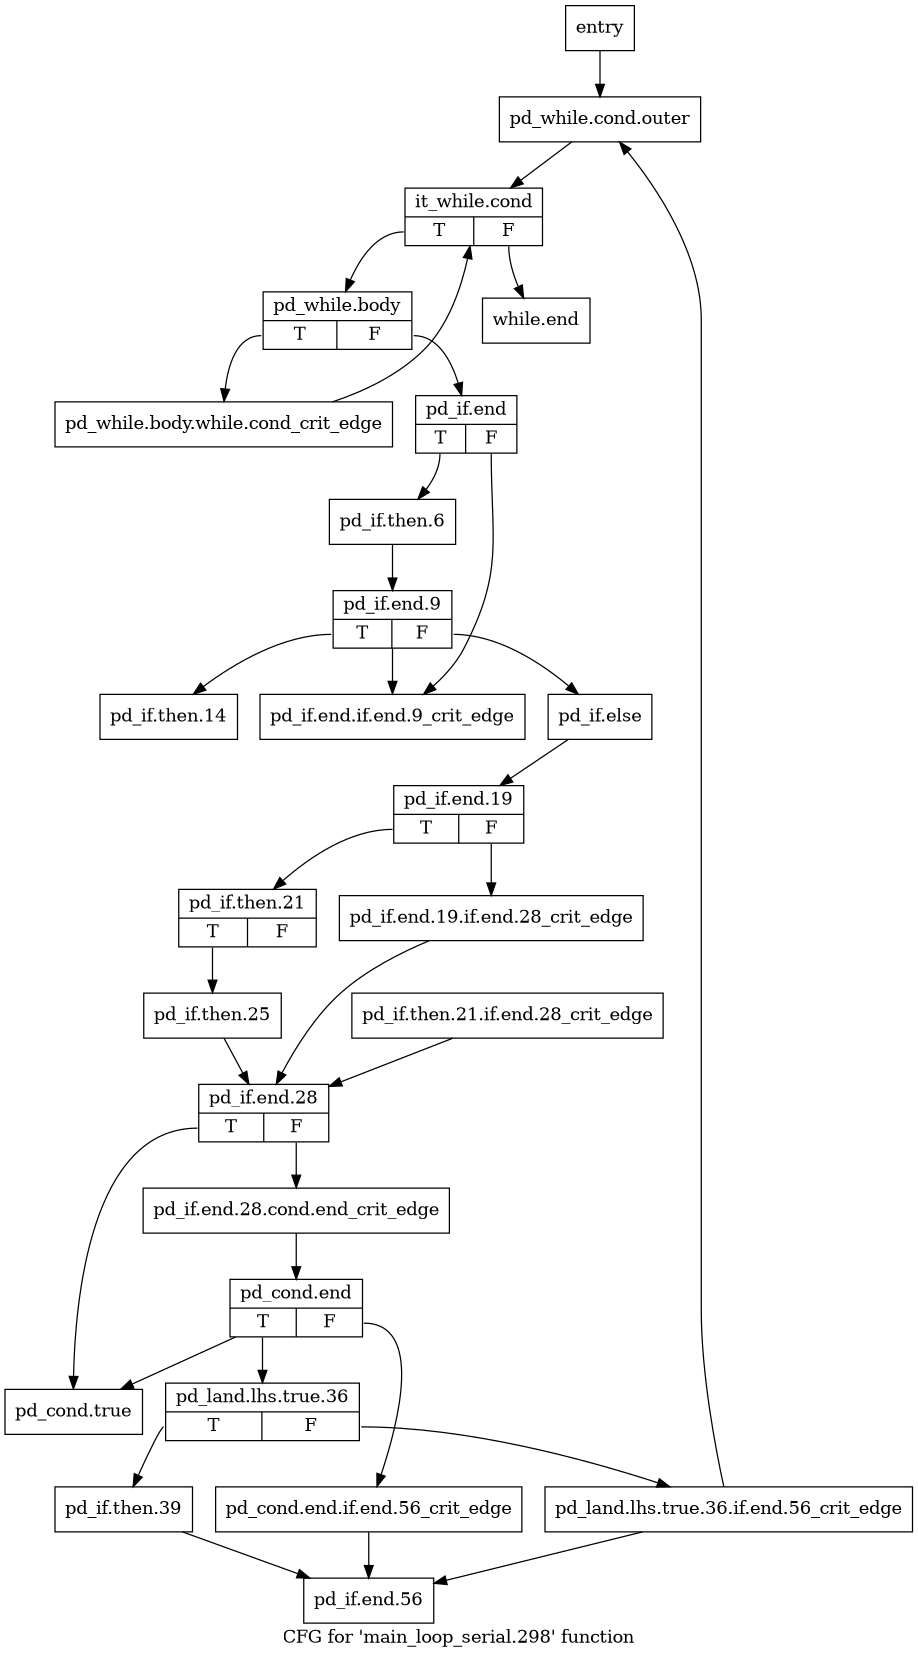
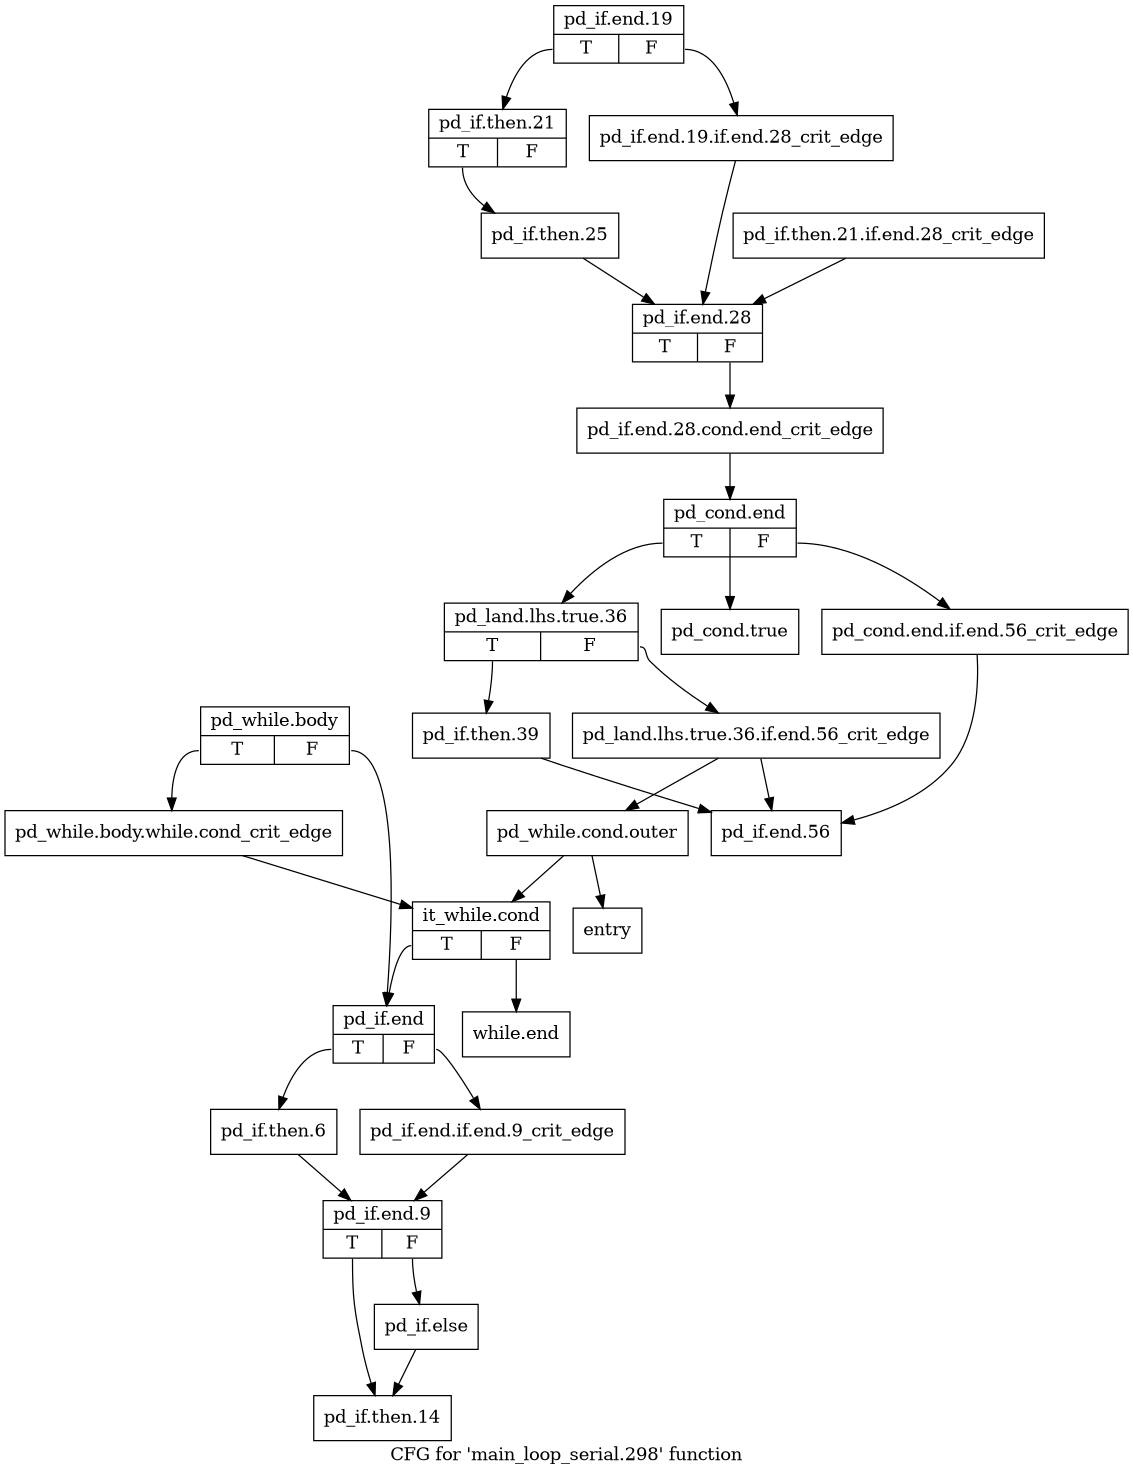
edge "entry" -> "pd_while.cond.outer": reversed
edge "it_while.cond" -> "pd_while.body": now "it_while.cond" -> "pd_if.end"
edge "pd_if.end.9" -> "pd_if.end.if.end.9_crit_edge": reversed
edge "pd_if.else" -> "pd_if.end.19": now "pd_if.else" -> "pd_if.then.14"
edge "pd_if.end.28" -> "pd_cond.true": removed
